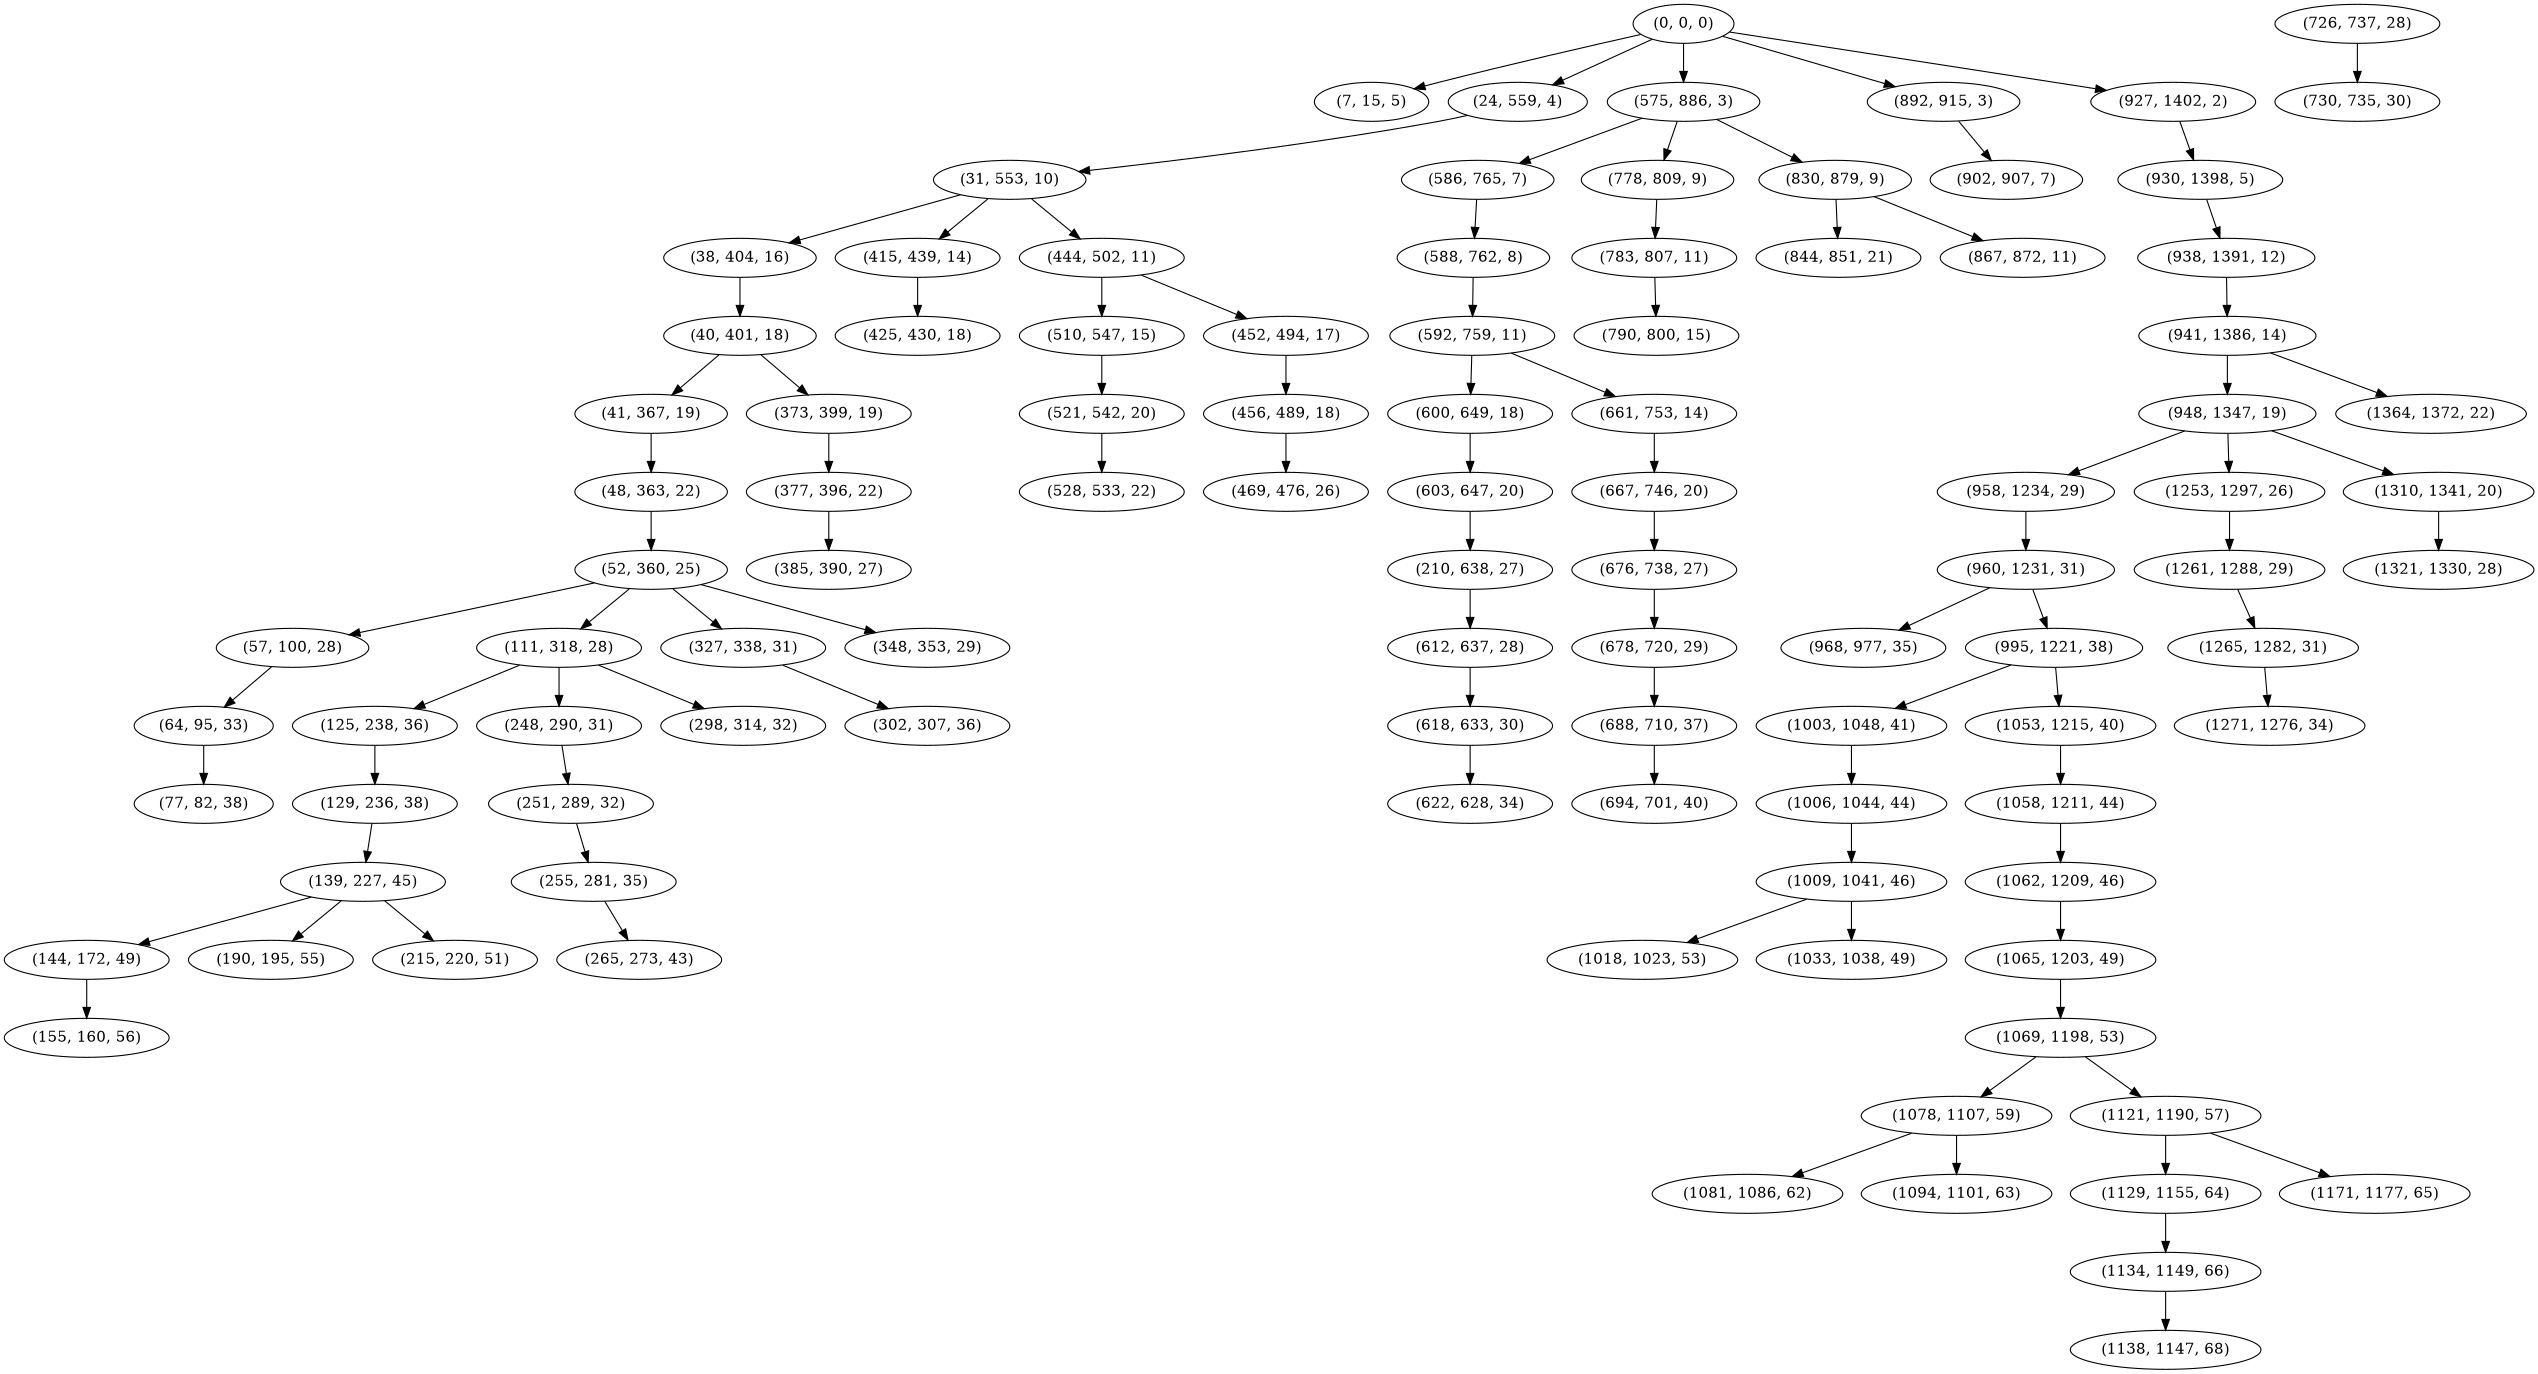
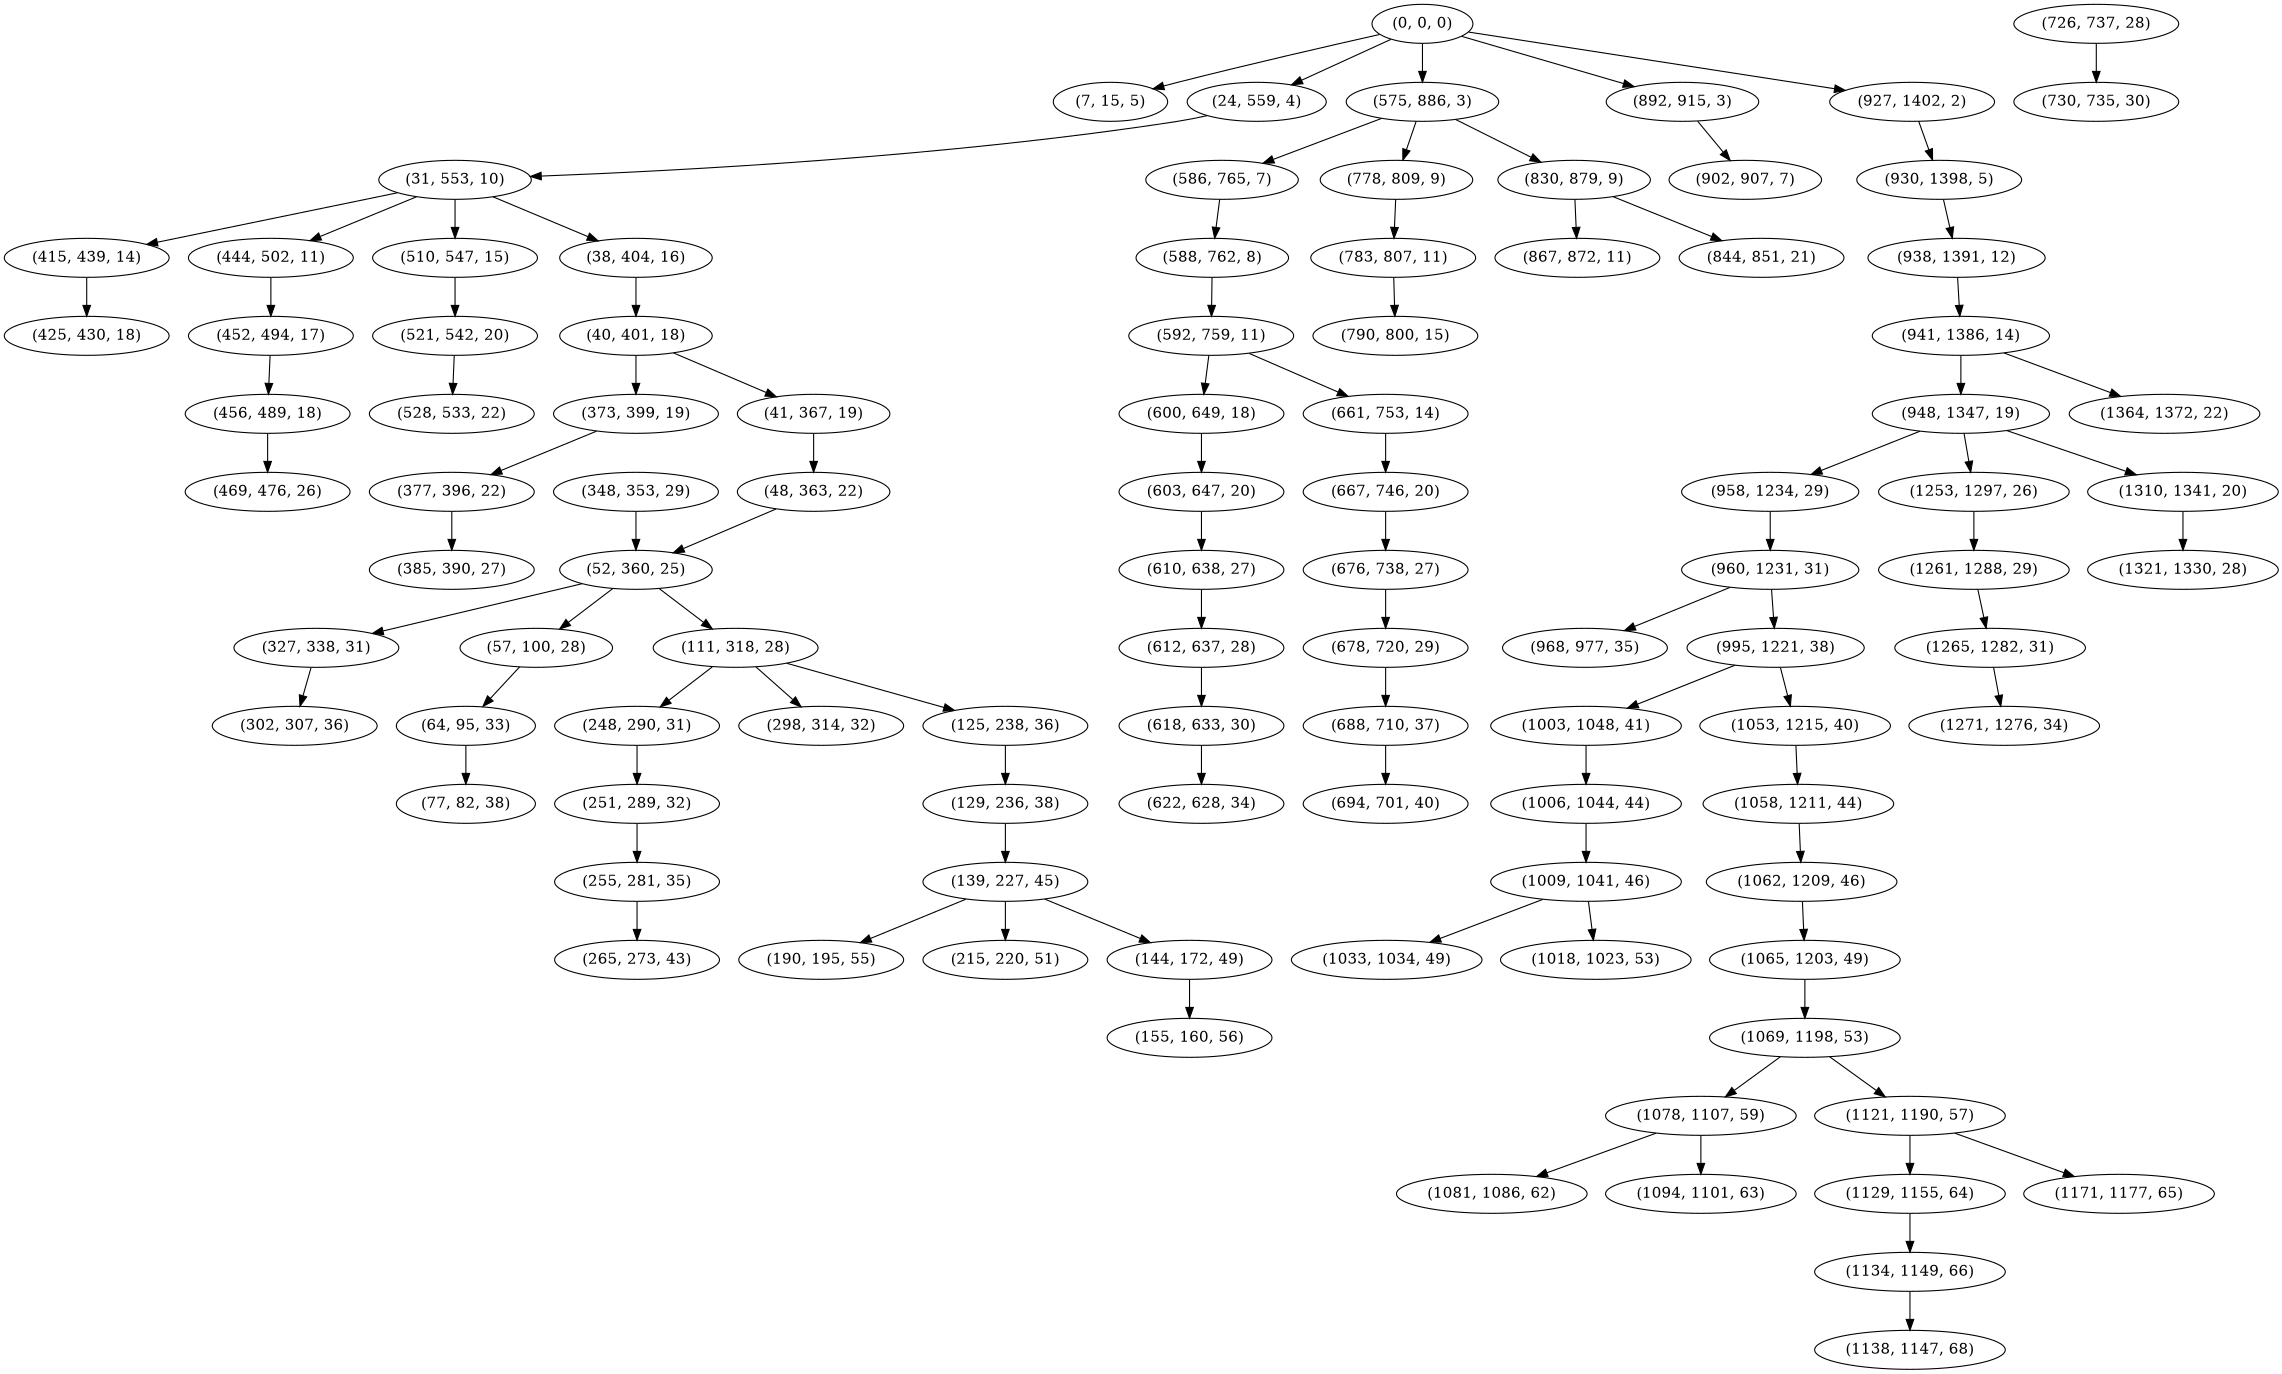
edge "(444, 502, 11)" -> "(510, 547, 15)": now "(31, 553, 10)" -> "(510, 547, 15)"
node "(210, 638, 27)": label "(210, 638, 27)" -> "(610, 638, 27)"
edge "(52, 360, 25)" -> "(348, 353, 29)": reversed
node "(1033, 1038, 49)": label "(1033, 1038, 49)" -> "(1033, 1034, 49)"
